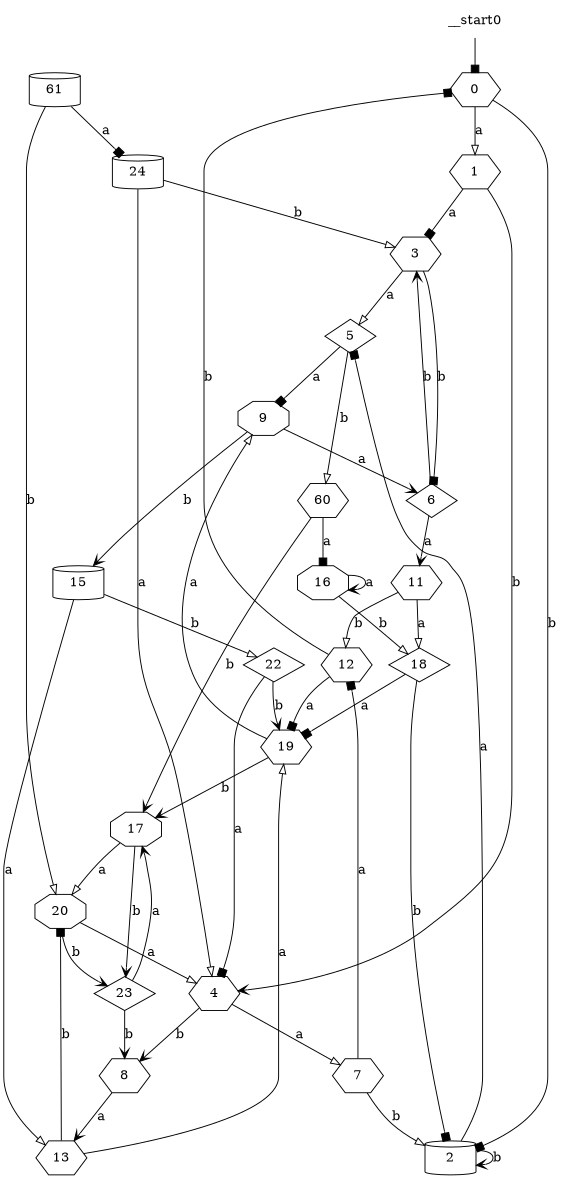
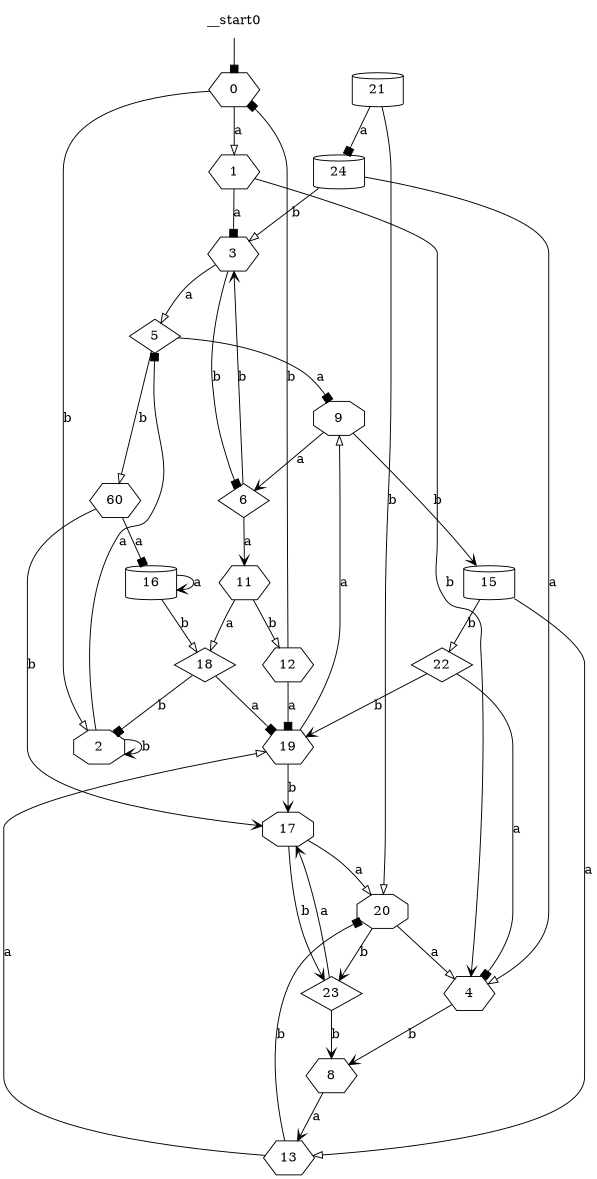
node "61": label "61" -> "21"
node "16": shape octagon -> cylinder
edge "0" -> "2": arrowhead box -> onormal
node "7": removed
node "2": shape cylinder -> octagon
